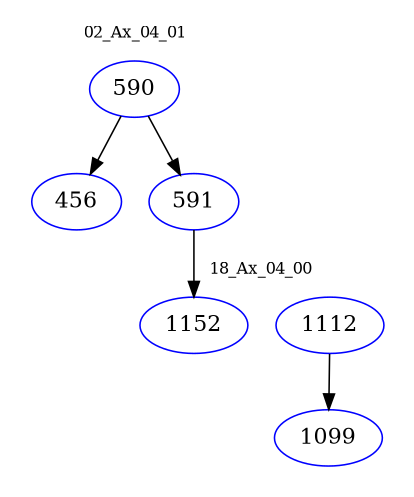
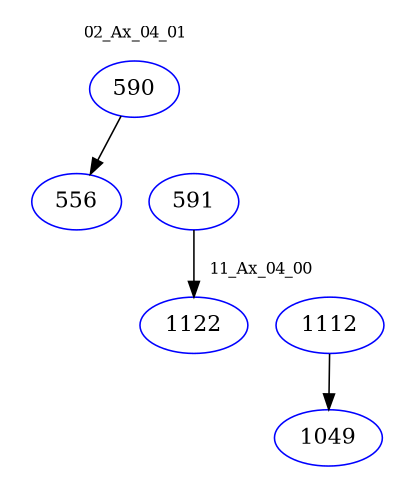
edge "590" -> "591": removed
node "456": label "456" -> "556"
cluster "18_Ax_04_00": label "18_Ax_04_00" -> "11_Ax_04_00"
node "1152": label "1152" -> "1122"
node "1099": label "1099" -> "1049"
